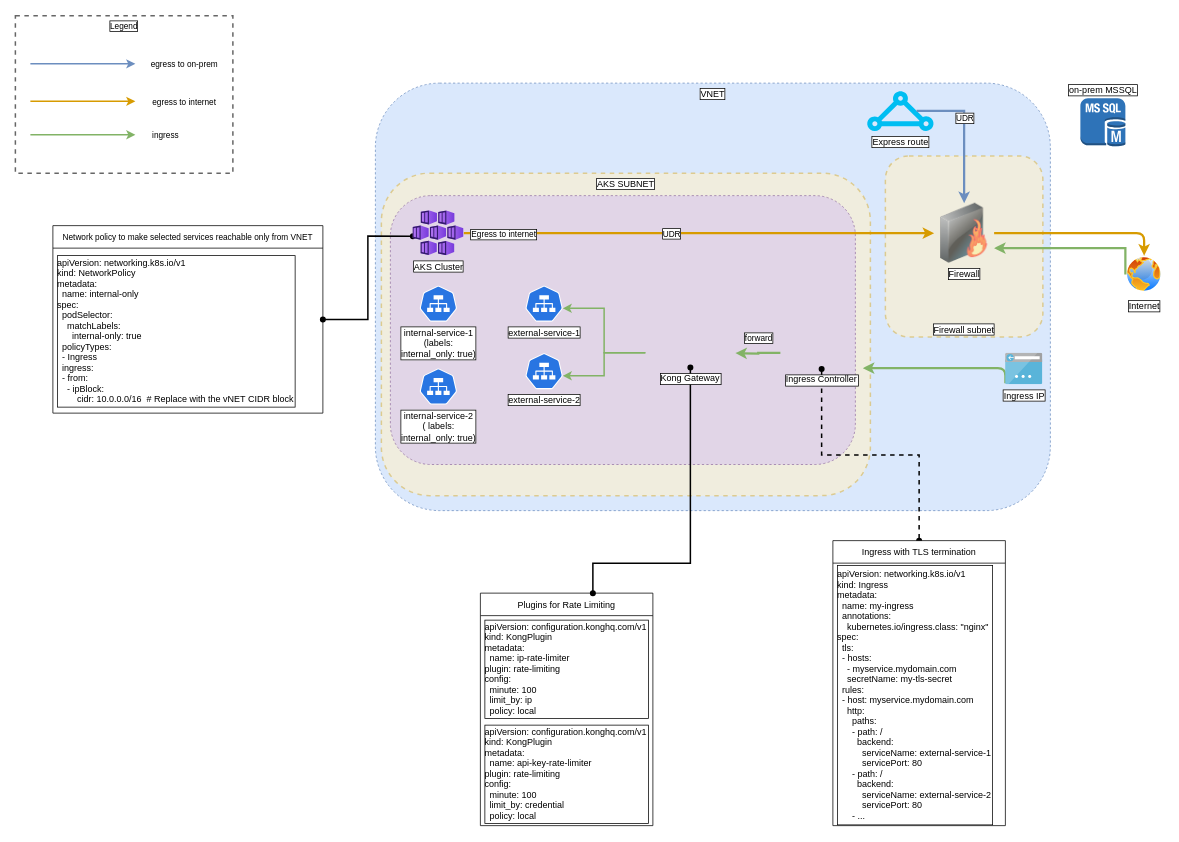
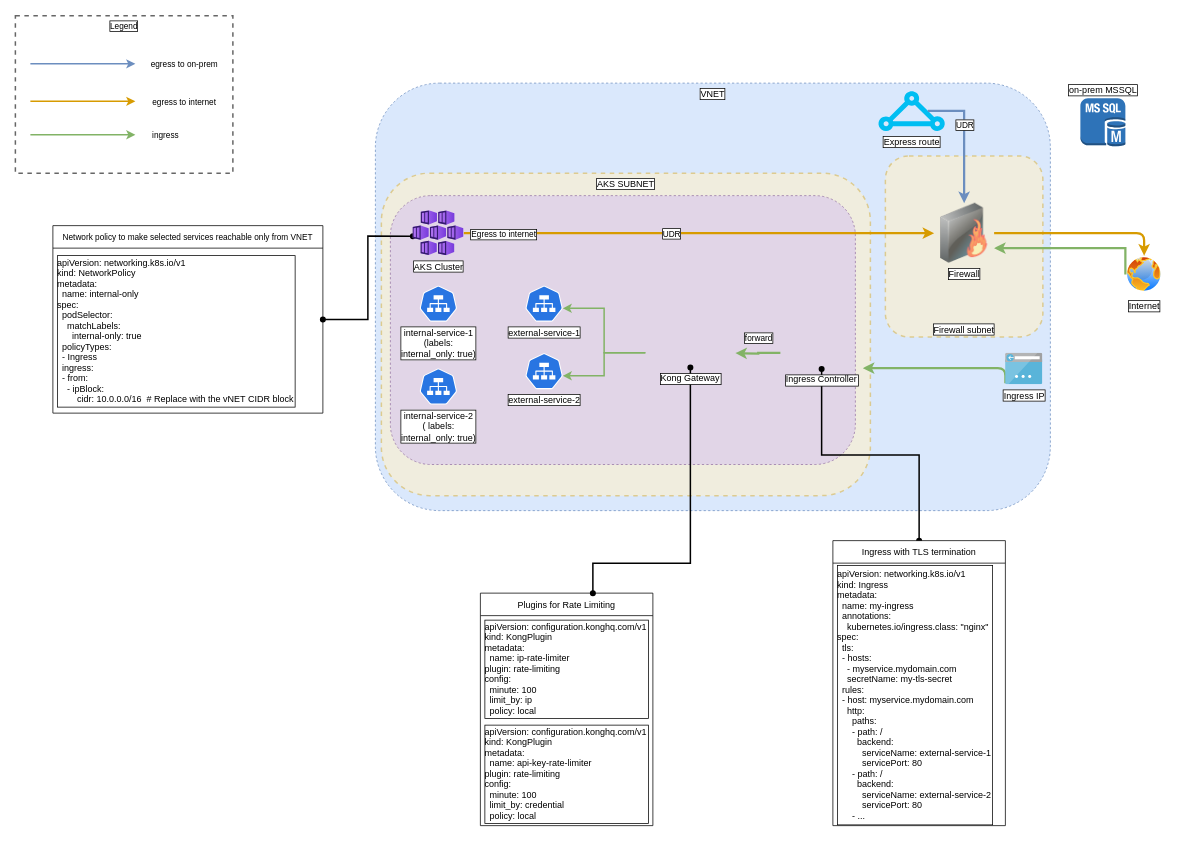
node "Express route": moved (900, 111) -> (912, 111)
edge "Ingress Controller" -- "Ingress with TLS termination": style dashed -> solid
